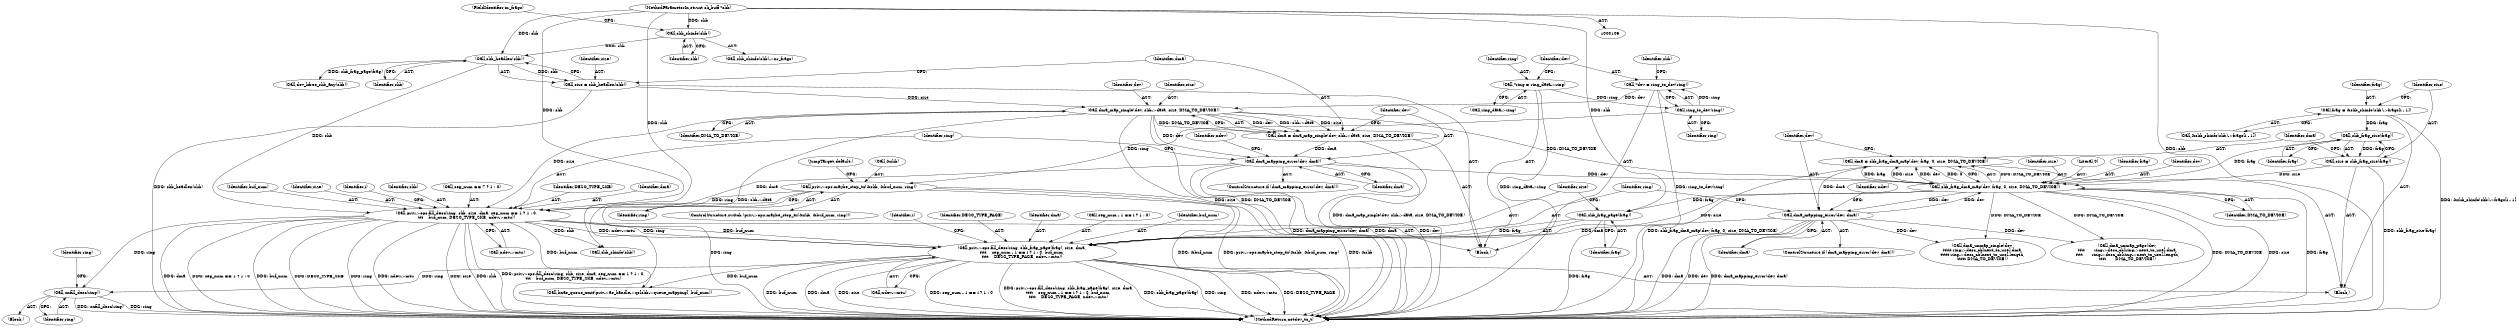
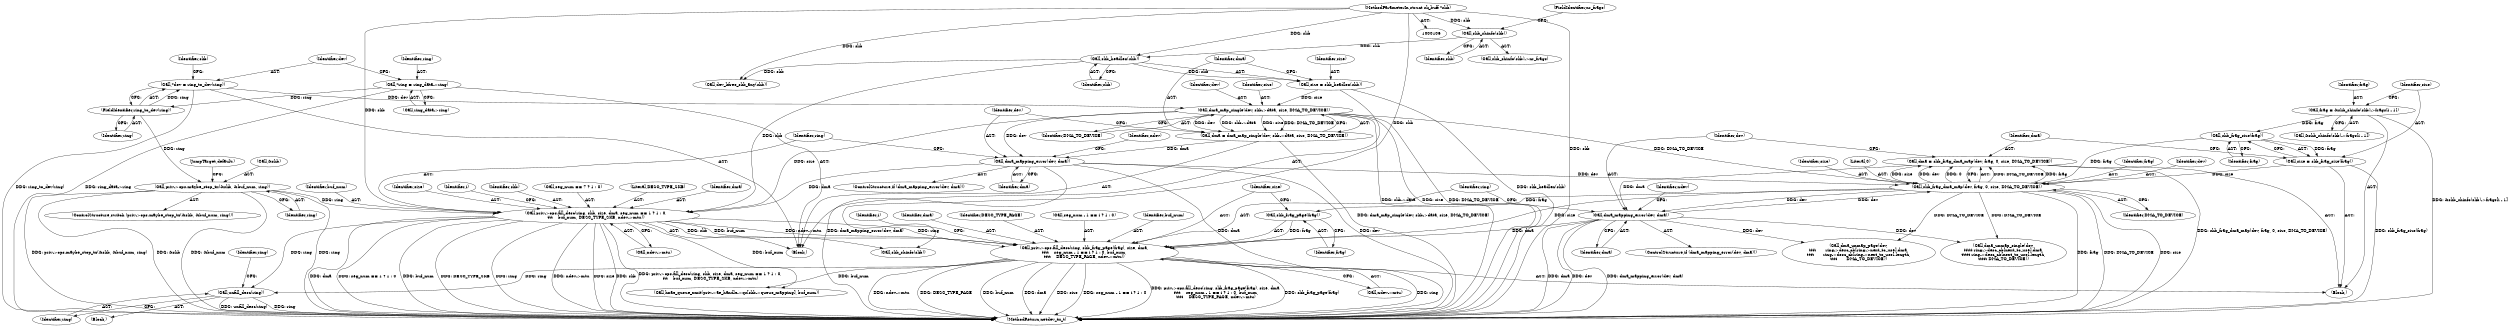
edge "(MethodParameterIn,struct sk_buff *skb)" -> "(Call,skb_frag_page(frag))": now "(MethodParameterIn,struct sk_buff *skb)" -> "(Call,dev_kfree_skb_any(skb))"
edge "(Call,size = skb_headlen(skb))" -> "(Call,skb_headlen(skb))": removed, label "CFG:"
edge "(Call,skb_headlen(skb))" -> "(Call,dev_kfree_skb_any(skb))": label "DDG: skb_frag_page(frag)" -> "DDG: skb"
node "(Call,ring_to_dev(ring))": label "(Call,ring_to_dev(ring))" -> "(FieldIdentifier,ring_to_dev(ring))"
node "(Identifier,DESC_TYPE_SKB)": label "(Identifier,DESC_TYPE_SKB)" -> "(Literal,DESC_TYPE_SKB)"
edge "(Call,skb_frag_page(frag))" -> "(MethodReturn,netdev_tx_t)": removed, label "DDG: frag"
